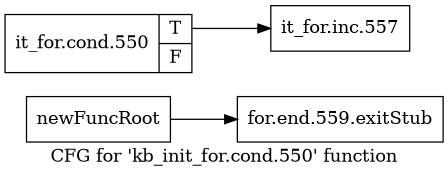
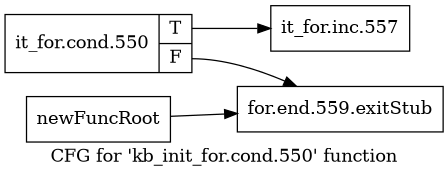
edge "it_for.cond.550" -> "for.end.559.exitStub": added
